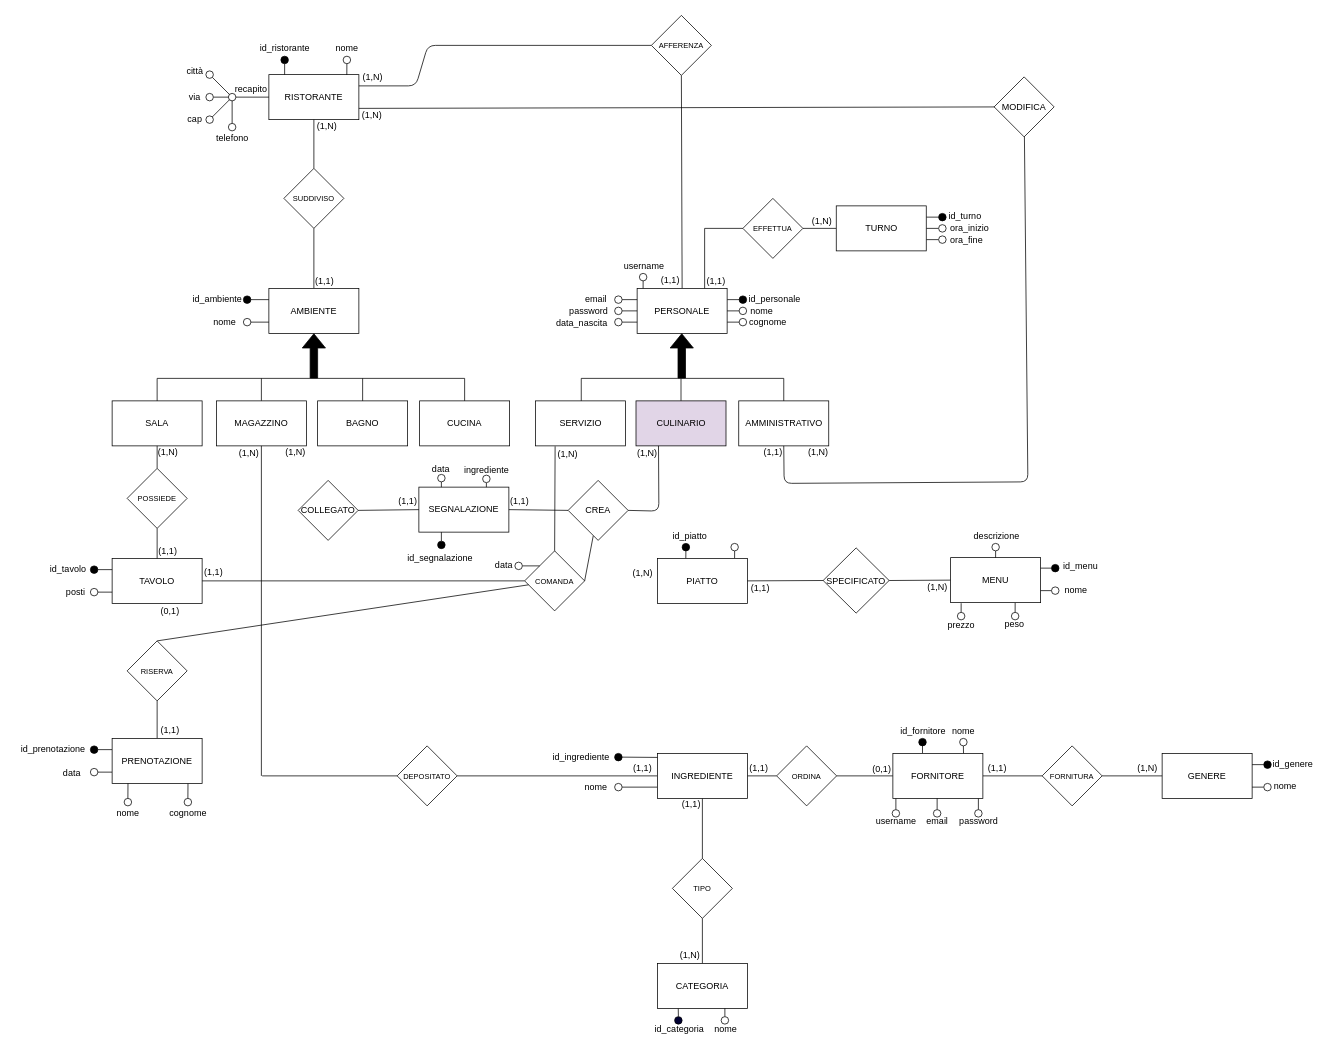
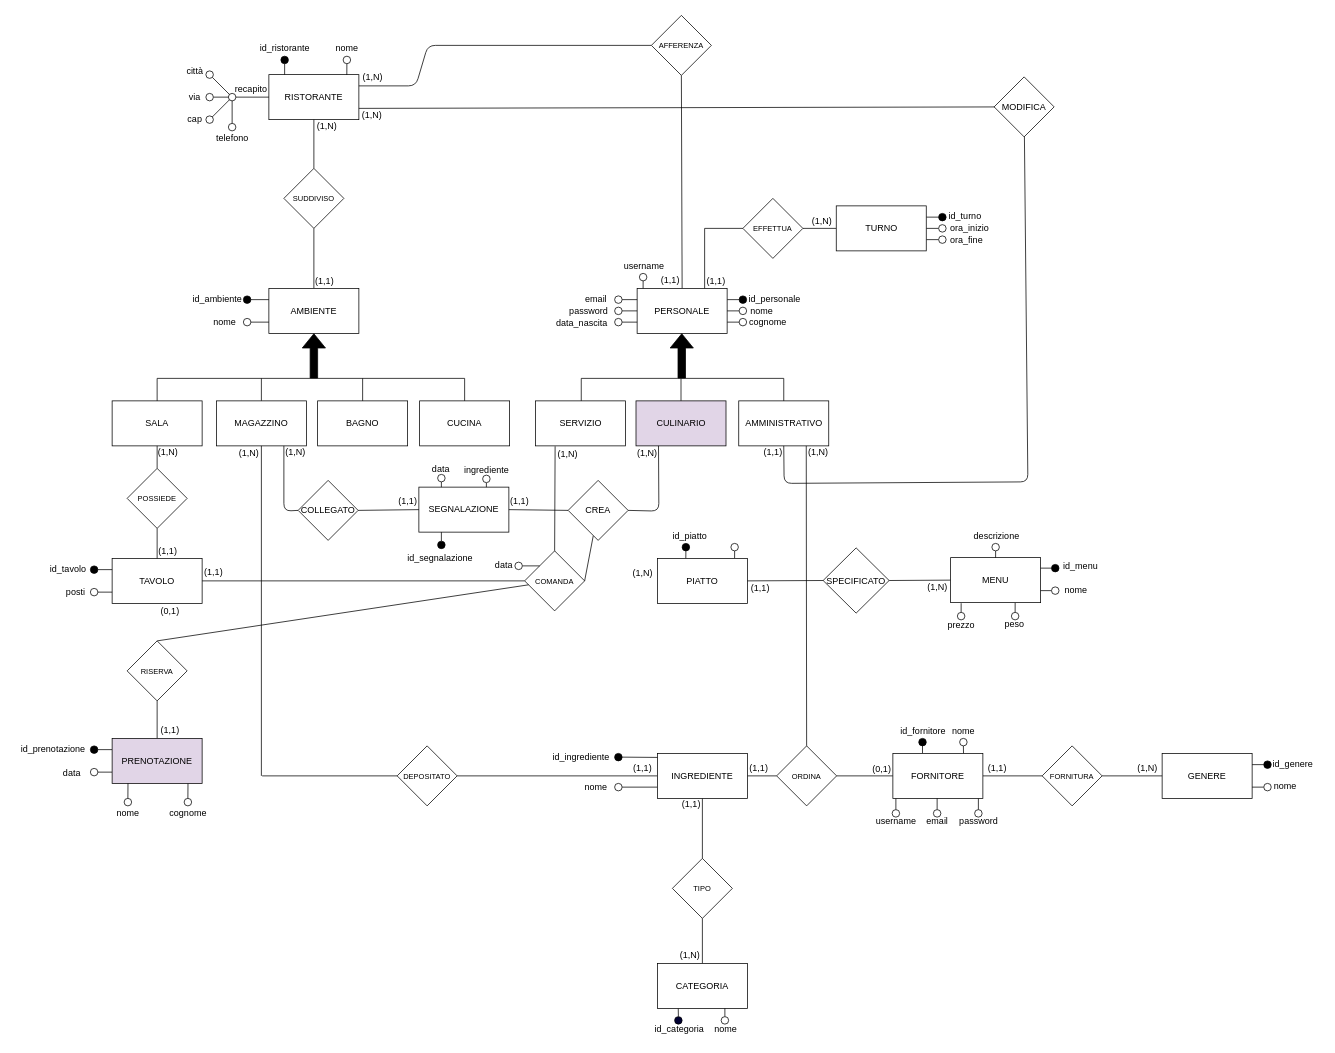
edge "MAGAZZINO" -- "COLLEGATO": added
edge "AMMINISTRATIVO" -- "ORDINA": added
node "PRENOTAZIONE": fillcolor #ffffff -> #e1d5e7
